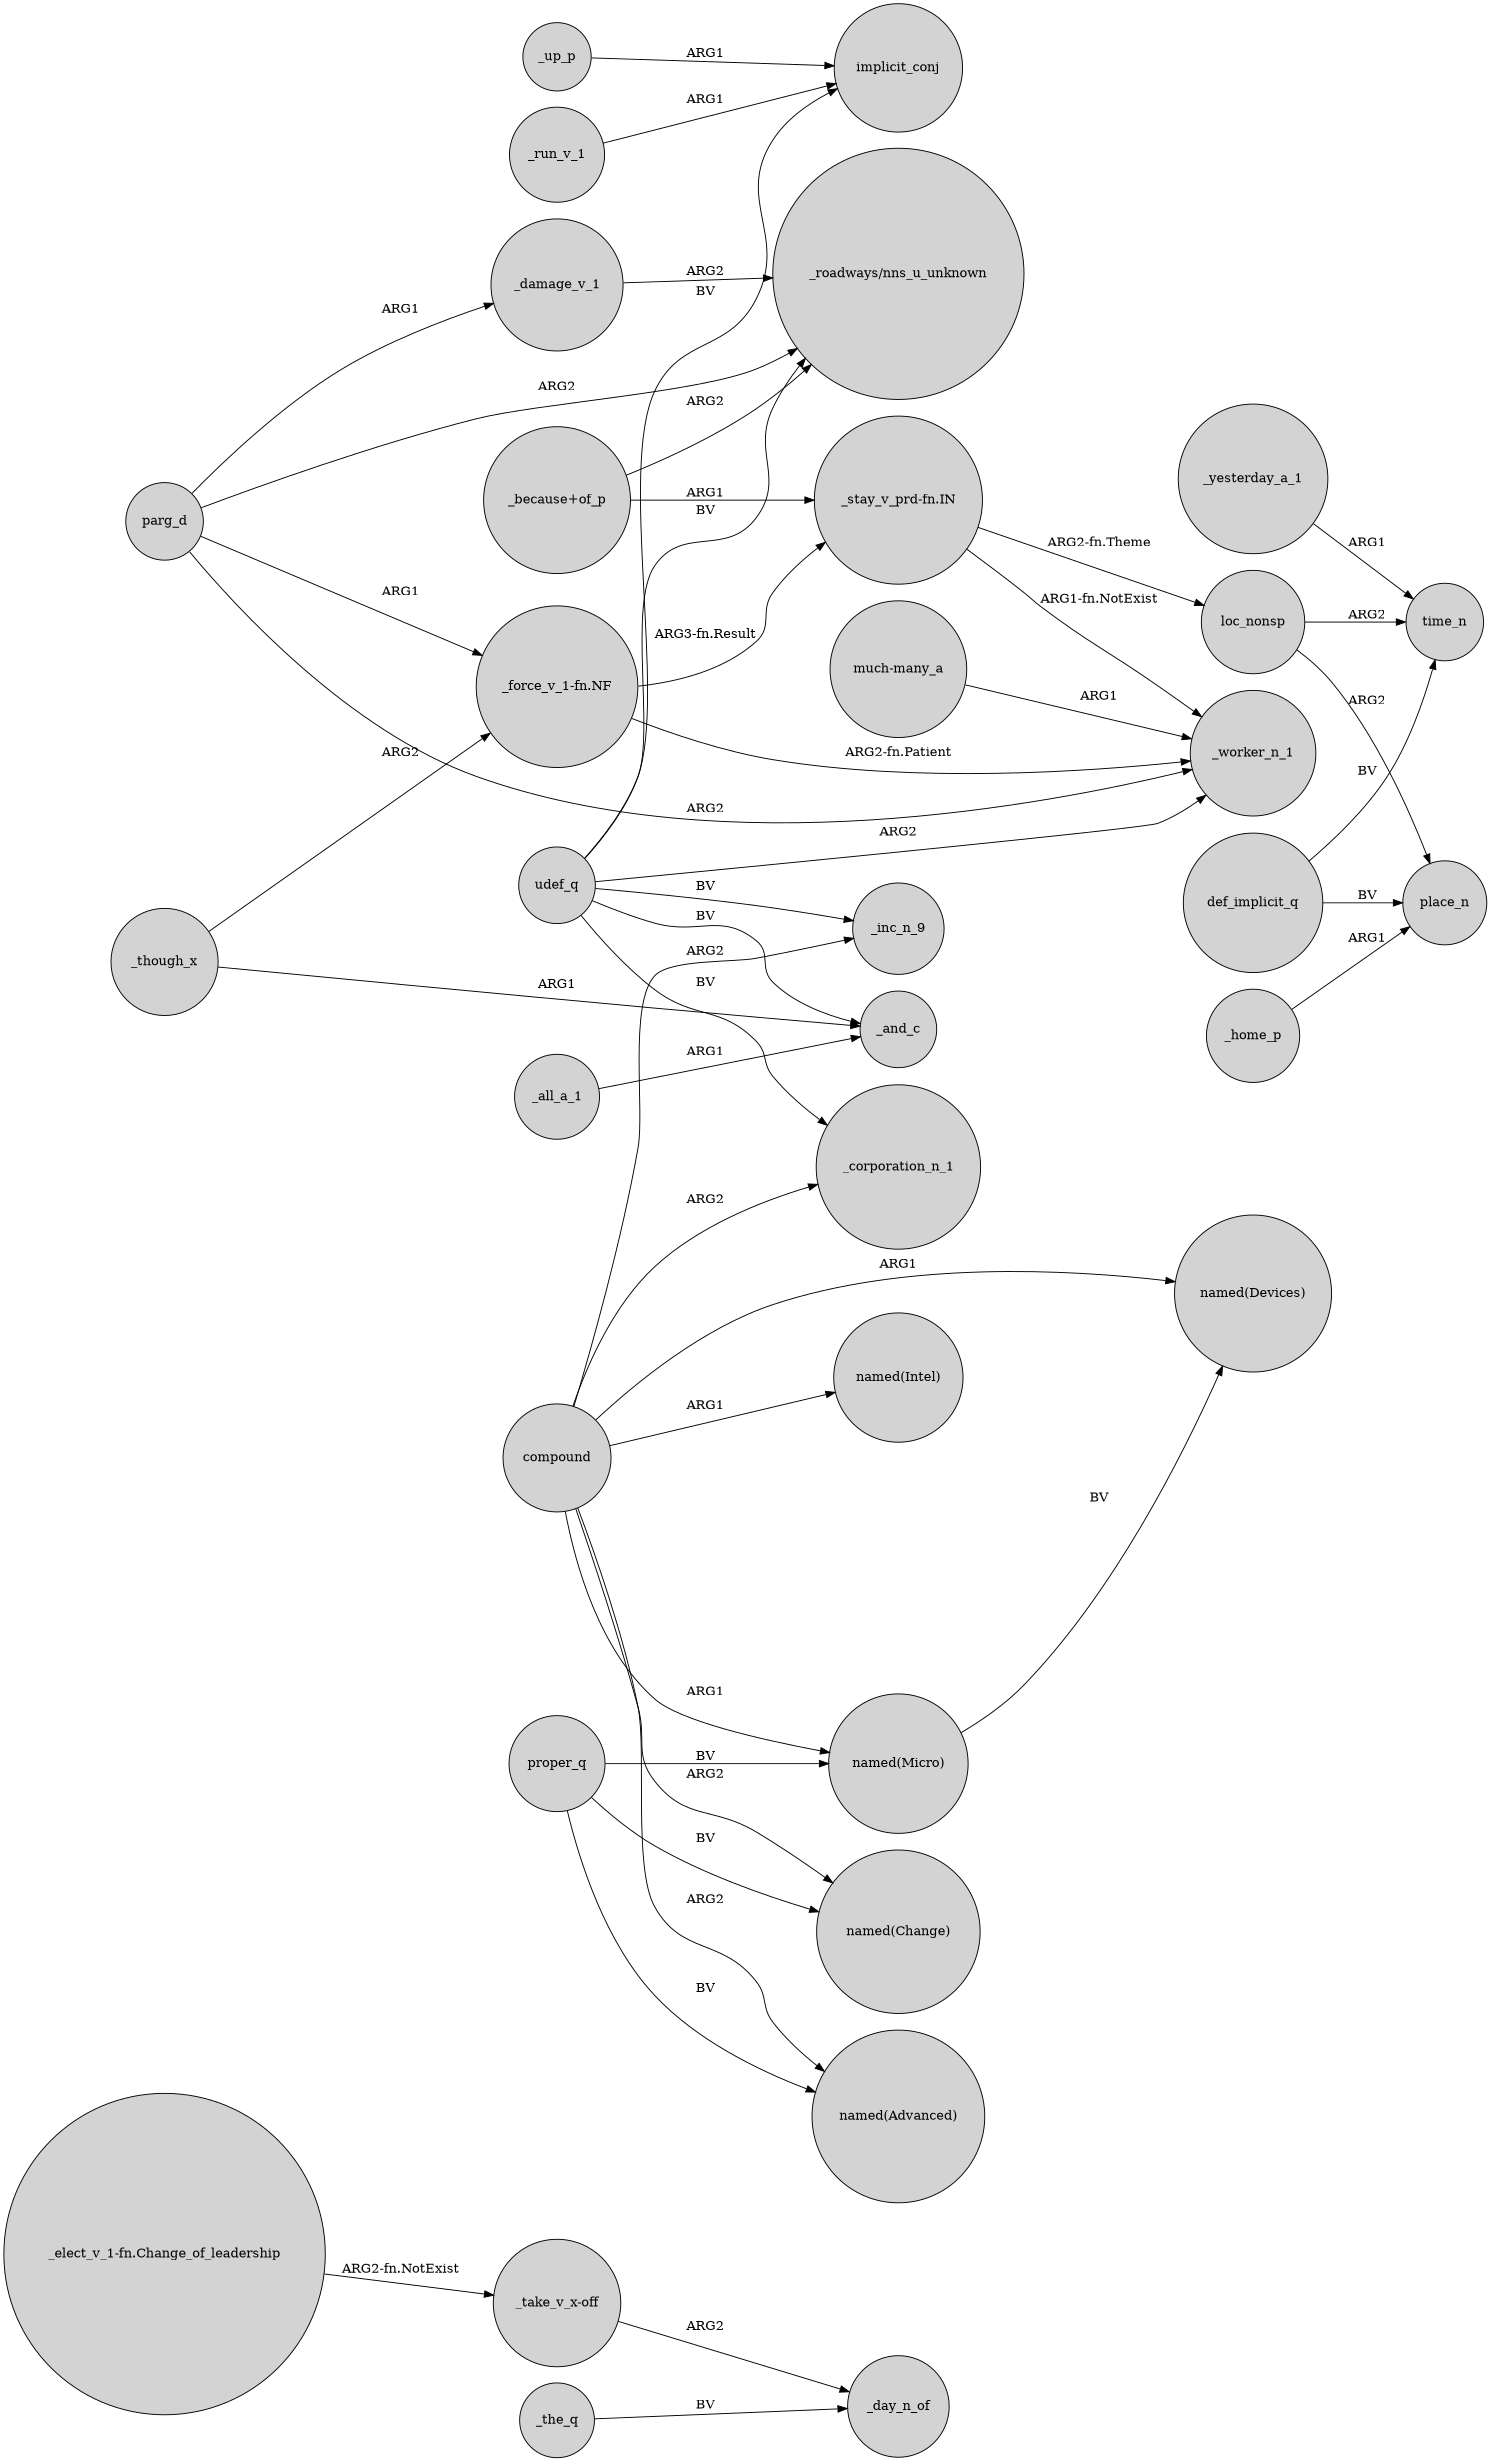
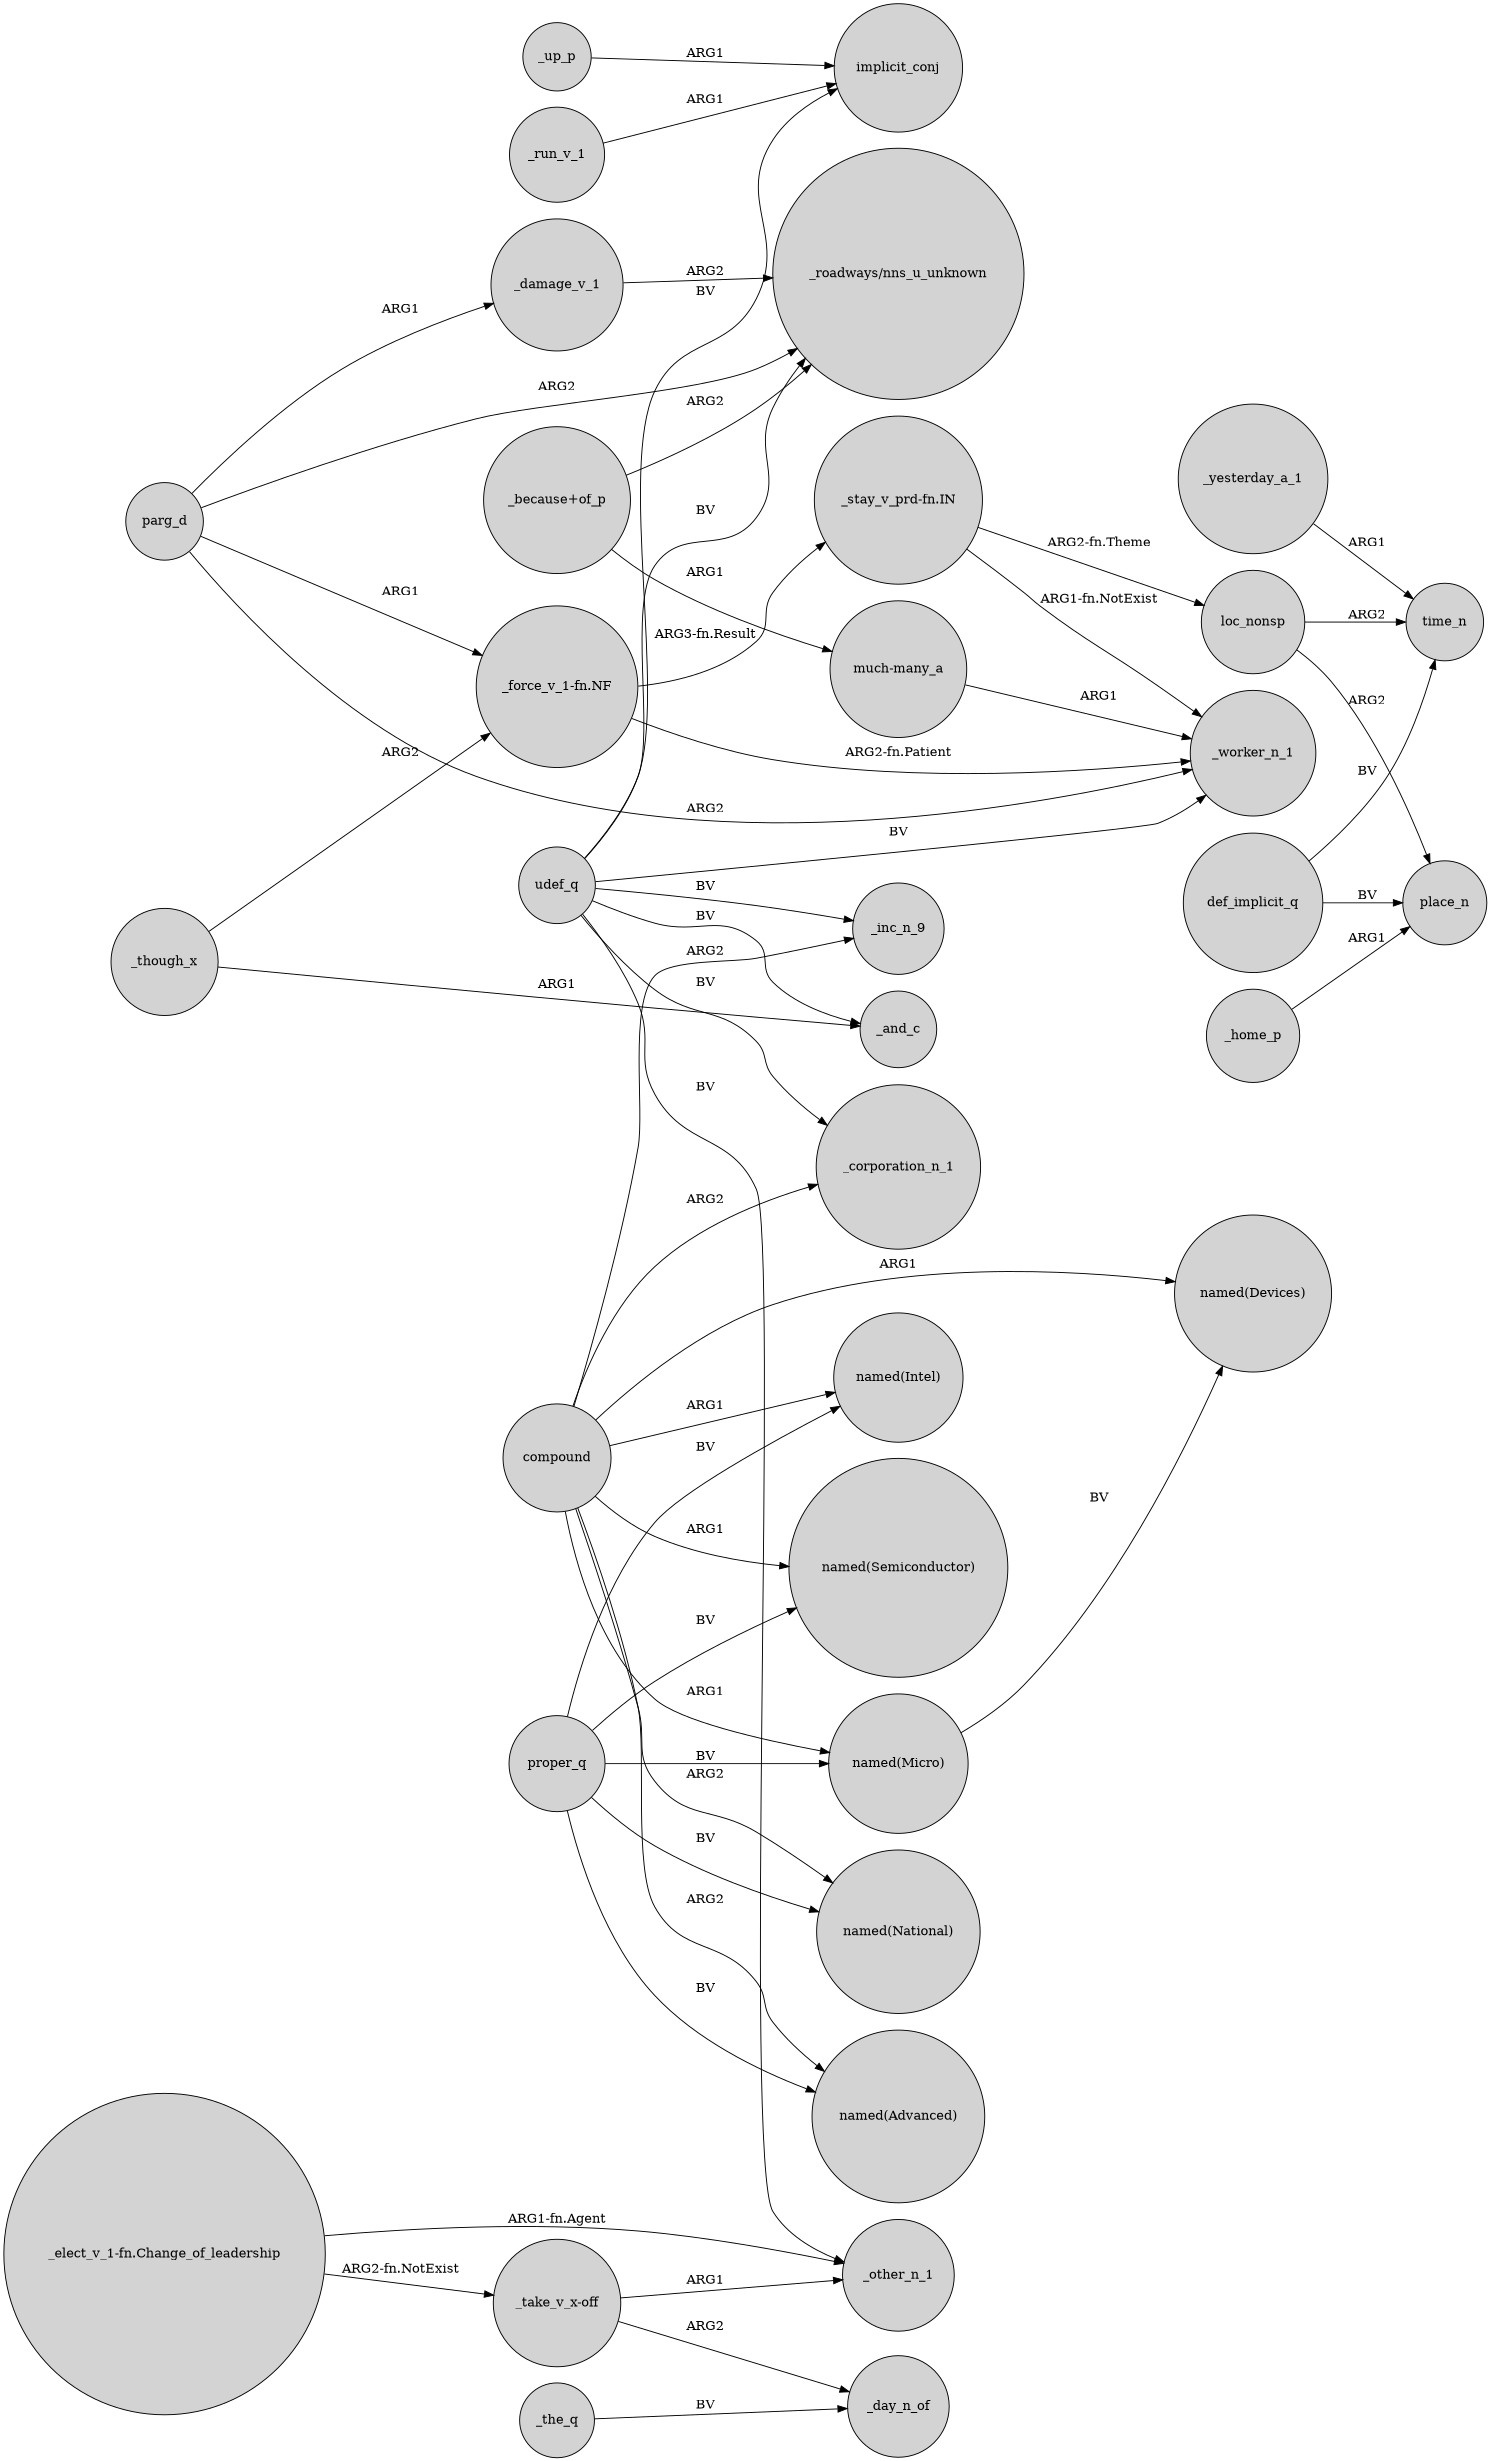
edge "_because+of_p" -> "_stay_v_prd-fn.IN": now "_because+of_p" -> "much-many_a"
edge "udef_q" -> "_worker_n_1": label "ARG2" -> "BV"
node "_all_a_1": removed
edge "proper_q" -> "named(Intel)": added, label "BV"
node "named(Semiconductor)": added
node "named(Change)": label "named(Change)" -> "named(National)"
node "_other_n_1": added
